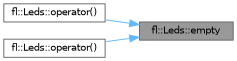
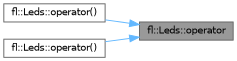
node "fl::Leds::empty": label "fl::Leds::empty" -> "fl::Leds::operator"
